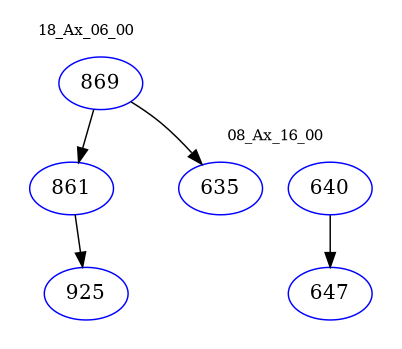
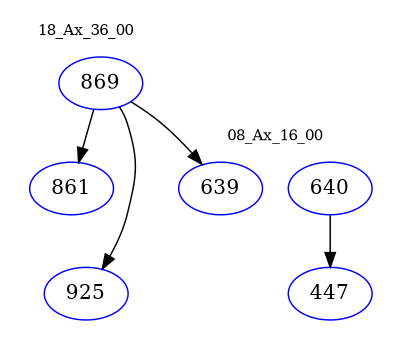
cluster "18_Ax_06_00": label "18_Ax_06_00" -> "18_Ax_36_00"
node "635": label "635" -> "639"
edge "861" -> "925": now "869" -> "925"
node "647": label "647" -> "447"
